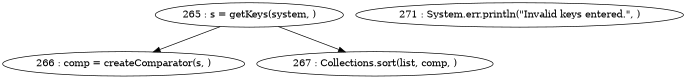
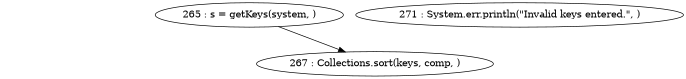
node "266 : comp = createComparator(s, )": removed
node "267 : Collections.sort(list, comp, )": label "267 : Collections.sort(list, comp, )" -> "267 : Collections.sort(keys, comp, )"
